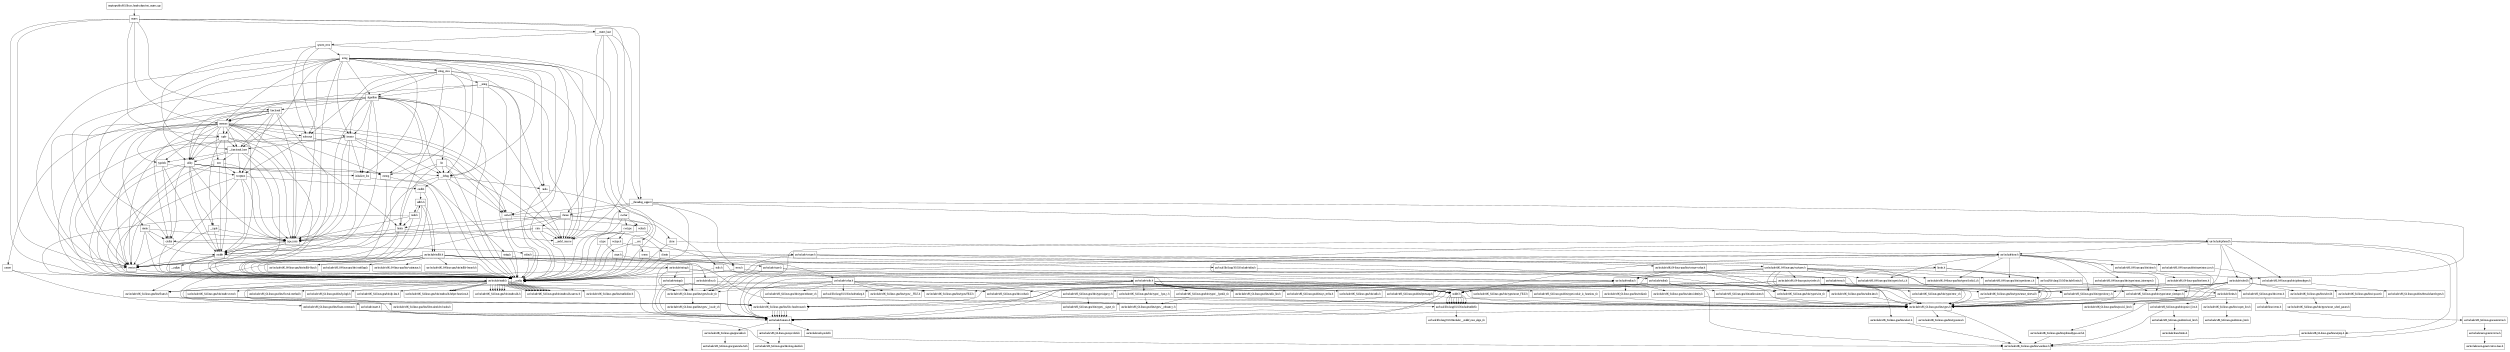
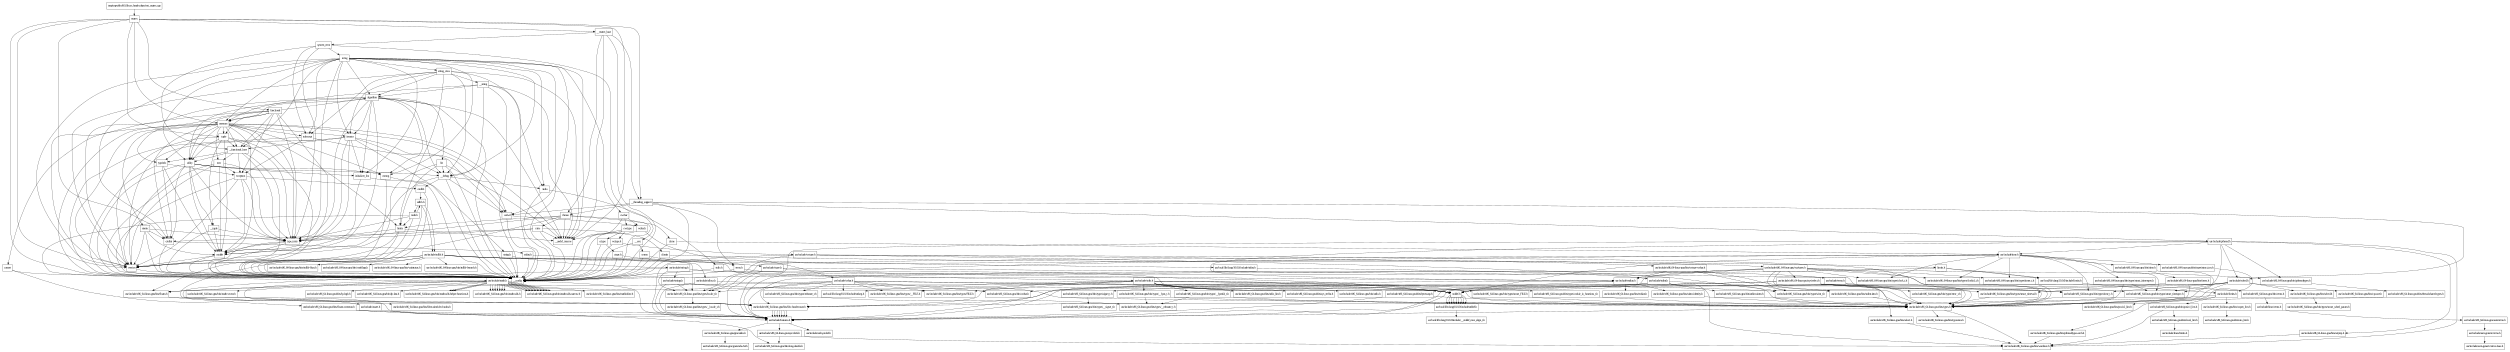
edge "algorithm" -> "functional": reversed
edge "mutex" -> "cstdint": added
edge "__threading_support" -> "__undef_macros": now "cwctype" -> "__undef_macros"
node "__nullptr": removed
node "usr/include/x86_64-linux-gnu/bits/flt-eval-method.h": removed
edge "cstddef" -> "usr/local/lib/clang/10.0.0/include/stddef.h": removed
